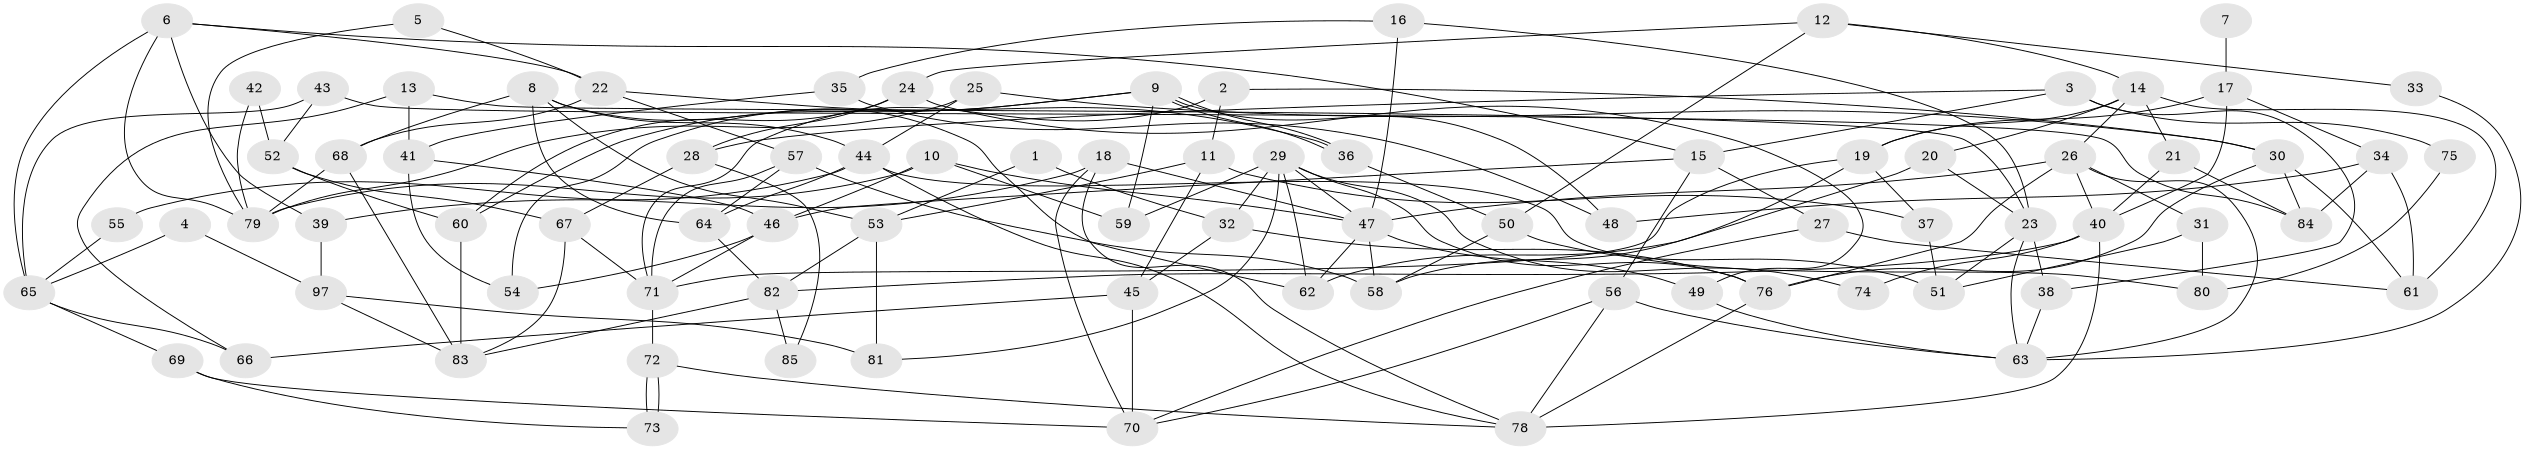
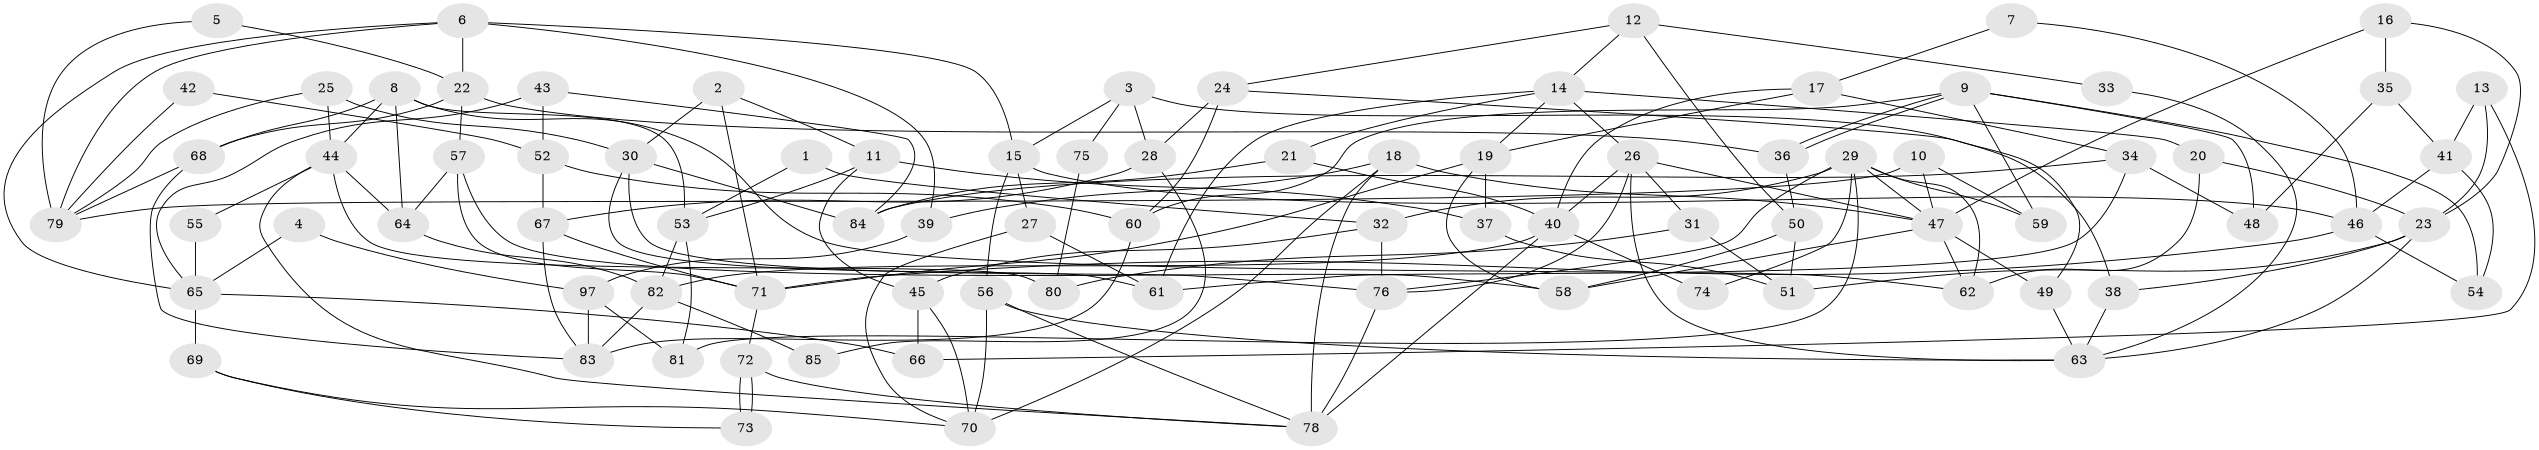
edge "10" -- "46": now "7" -- "46"
